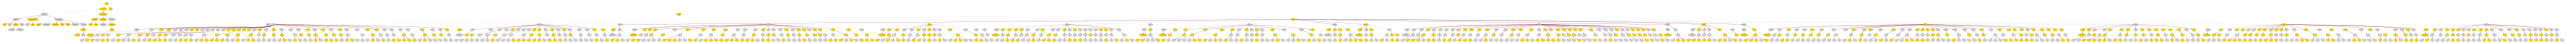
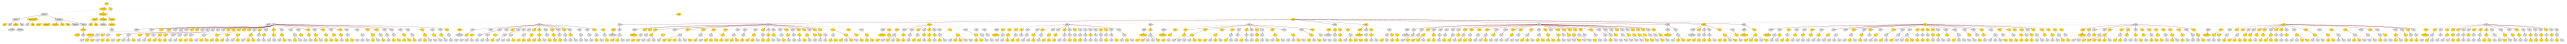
node "textClass": fillcolor lightgrey -> gold
node "inspiration": fillcolor lightgrey -> gold
node "term": fillcolor gold -> lightgrey
